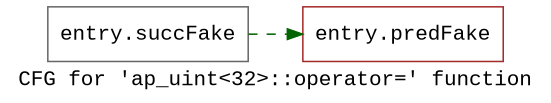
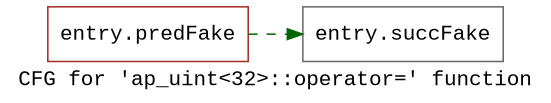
edge "entry.succFake" -> "entry.predFake": reversed
